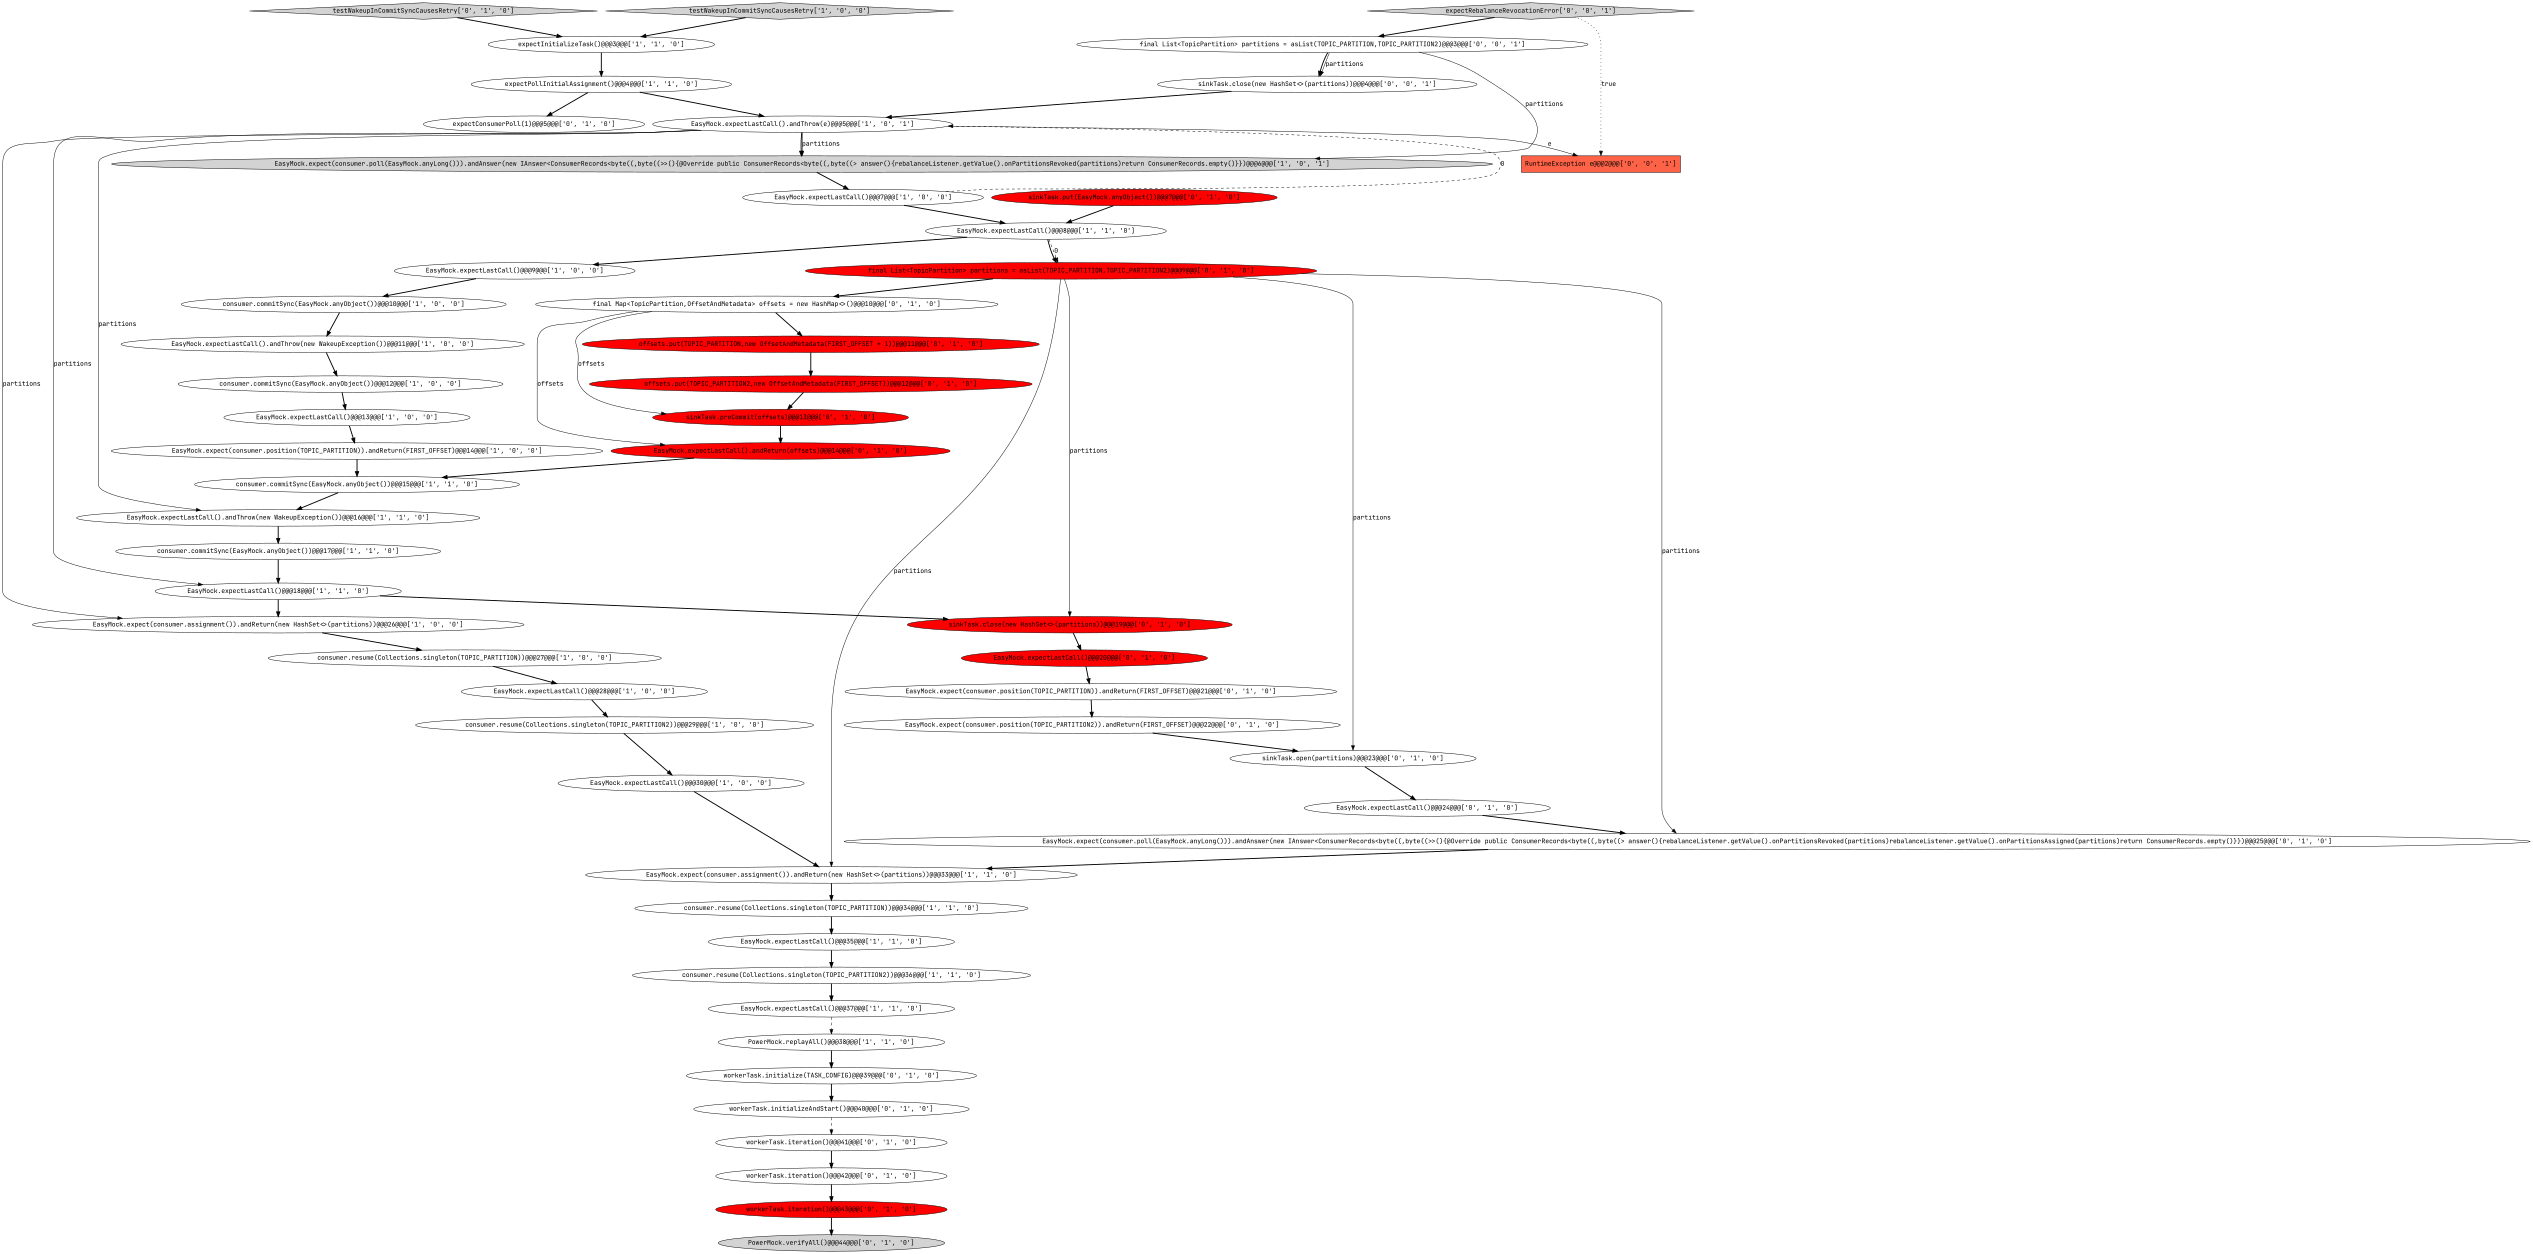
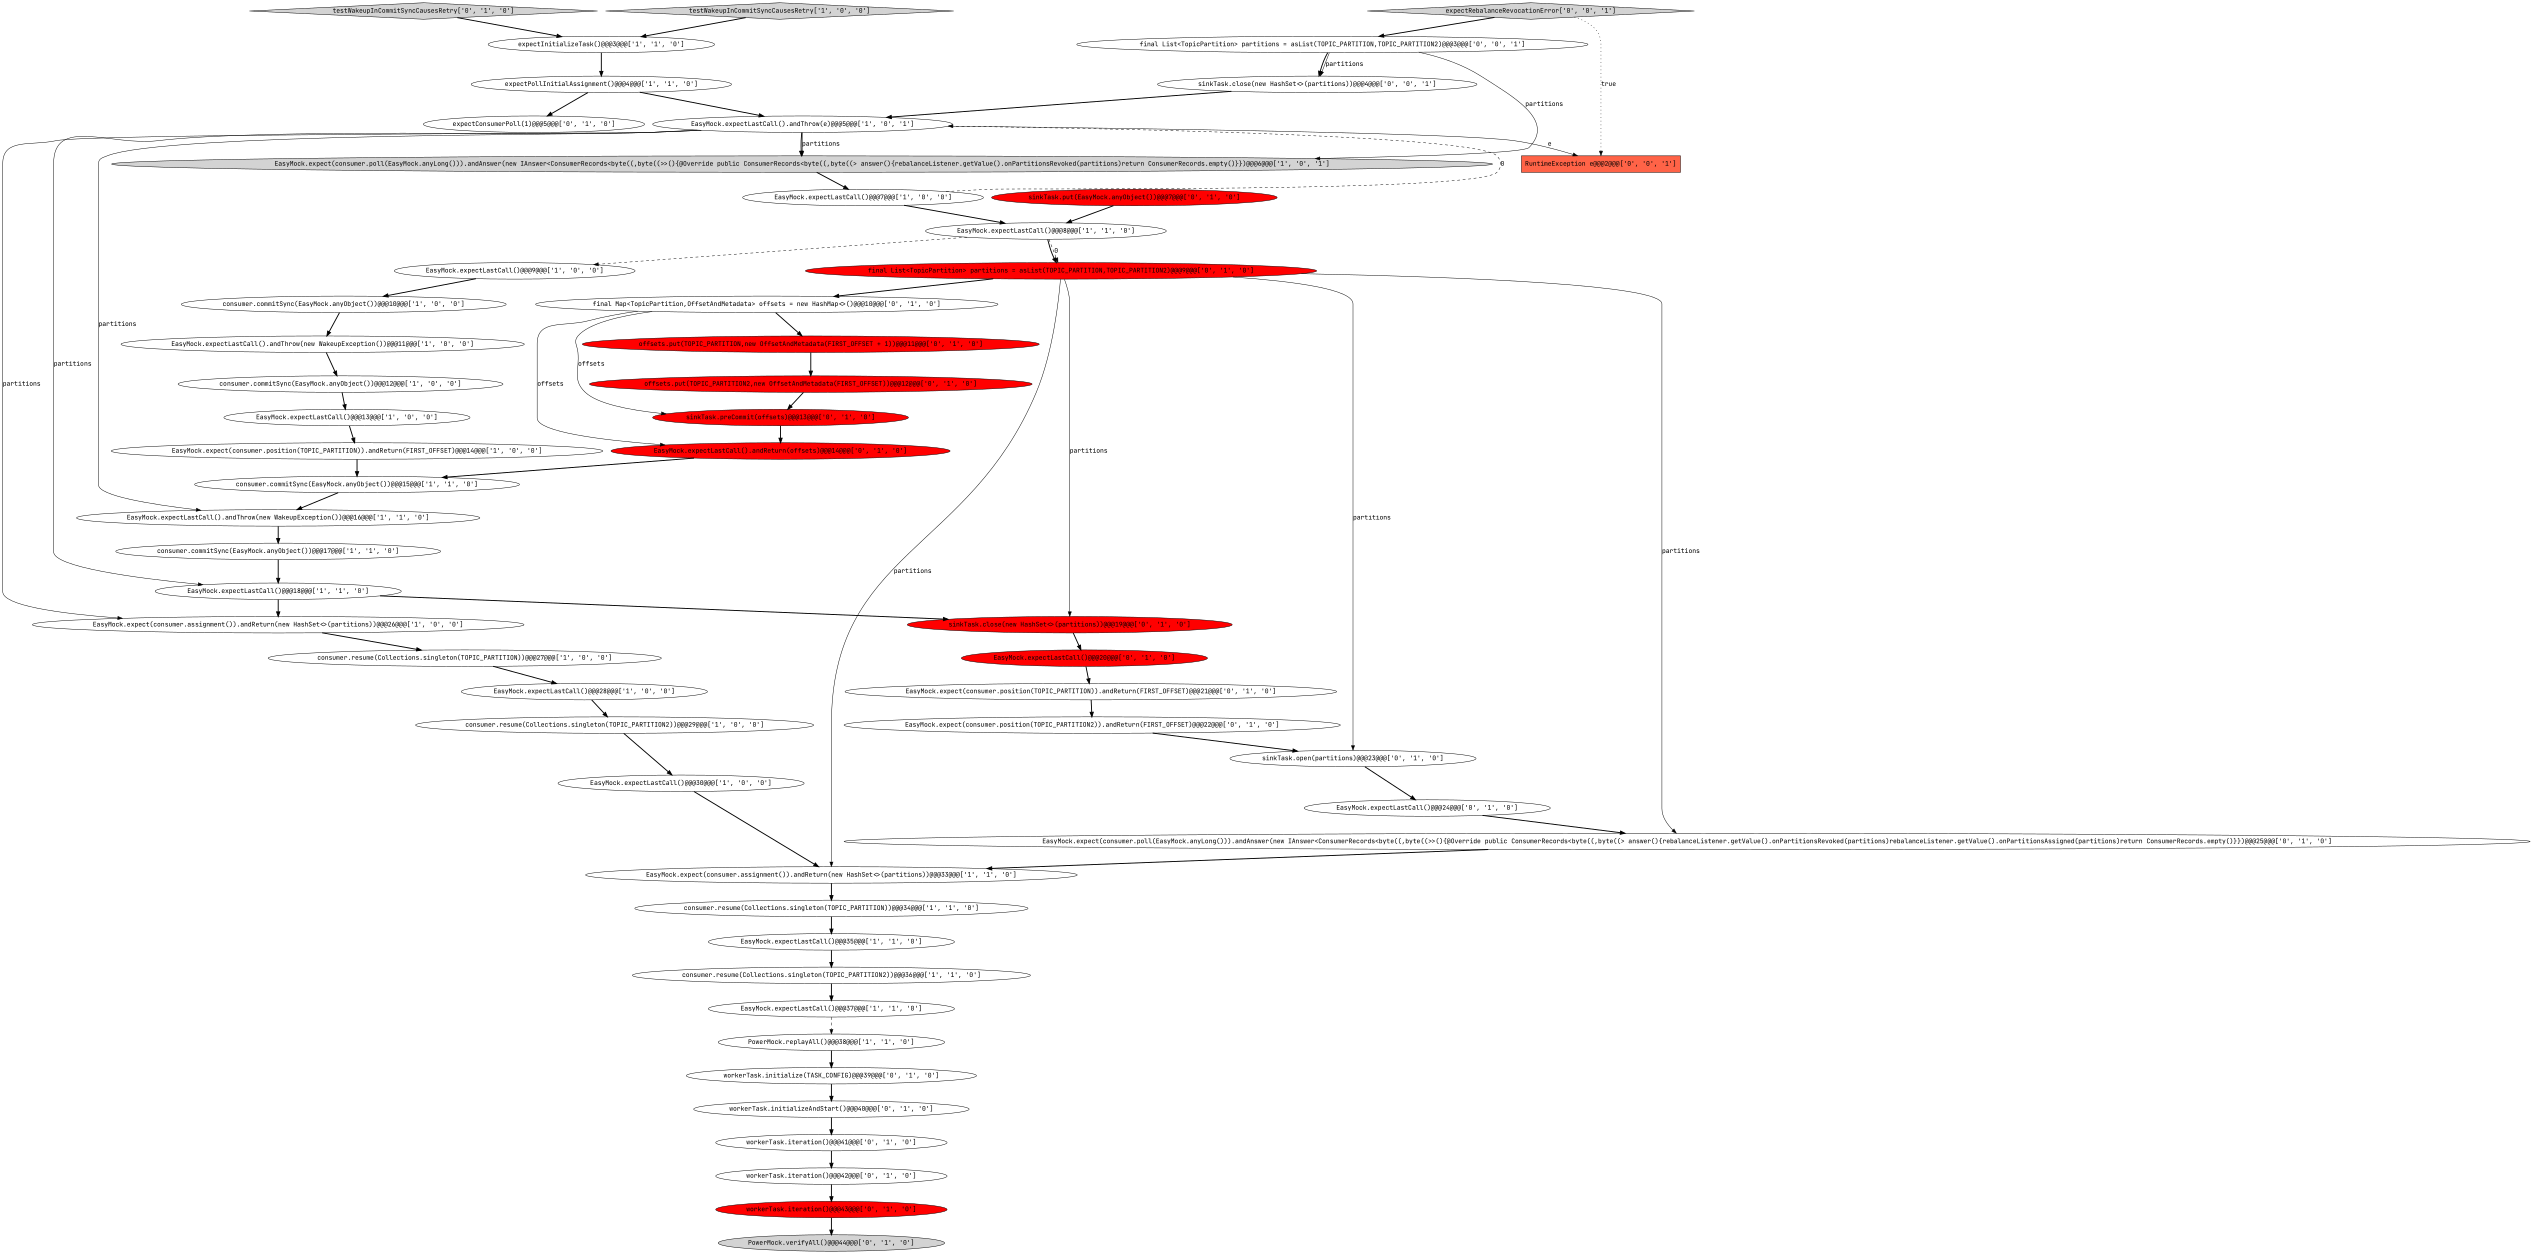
edge "EasyMock.expectLastCall()@@@8@@@['1', '1', '0']" -> "EasyMock.expectLastCall()@@@9@@@['1', '0', '0']": style bold -> dashed
edge "workerTask.initializeAndStart()@@@40@@@['0', '1', '0']" -> "workerTask.iteration()@@@41@@@['0', '1', '0']": style dashed -> bold
